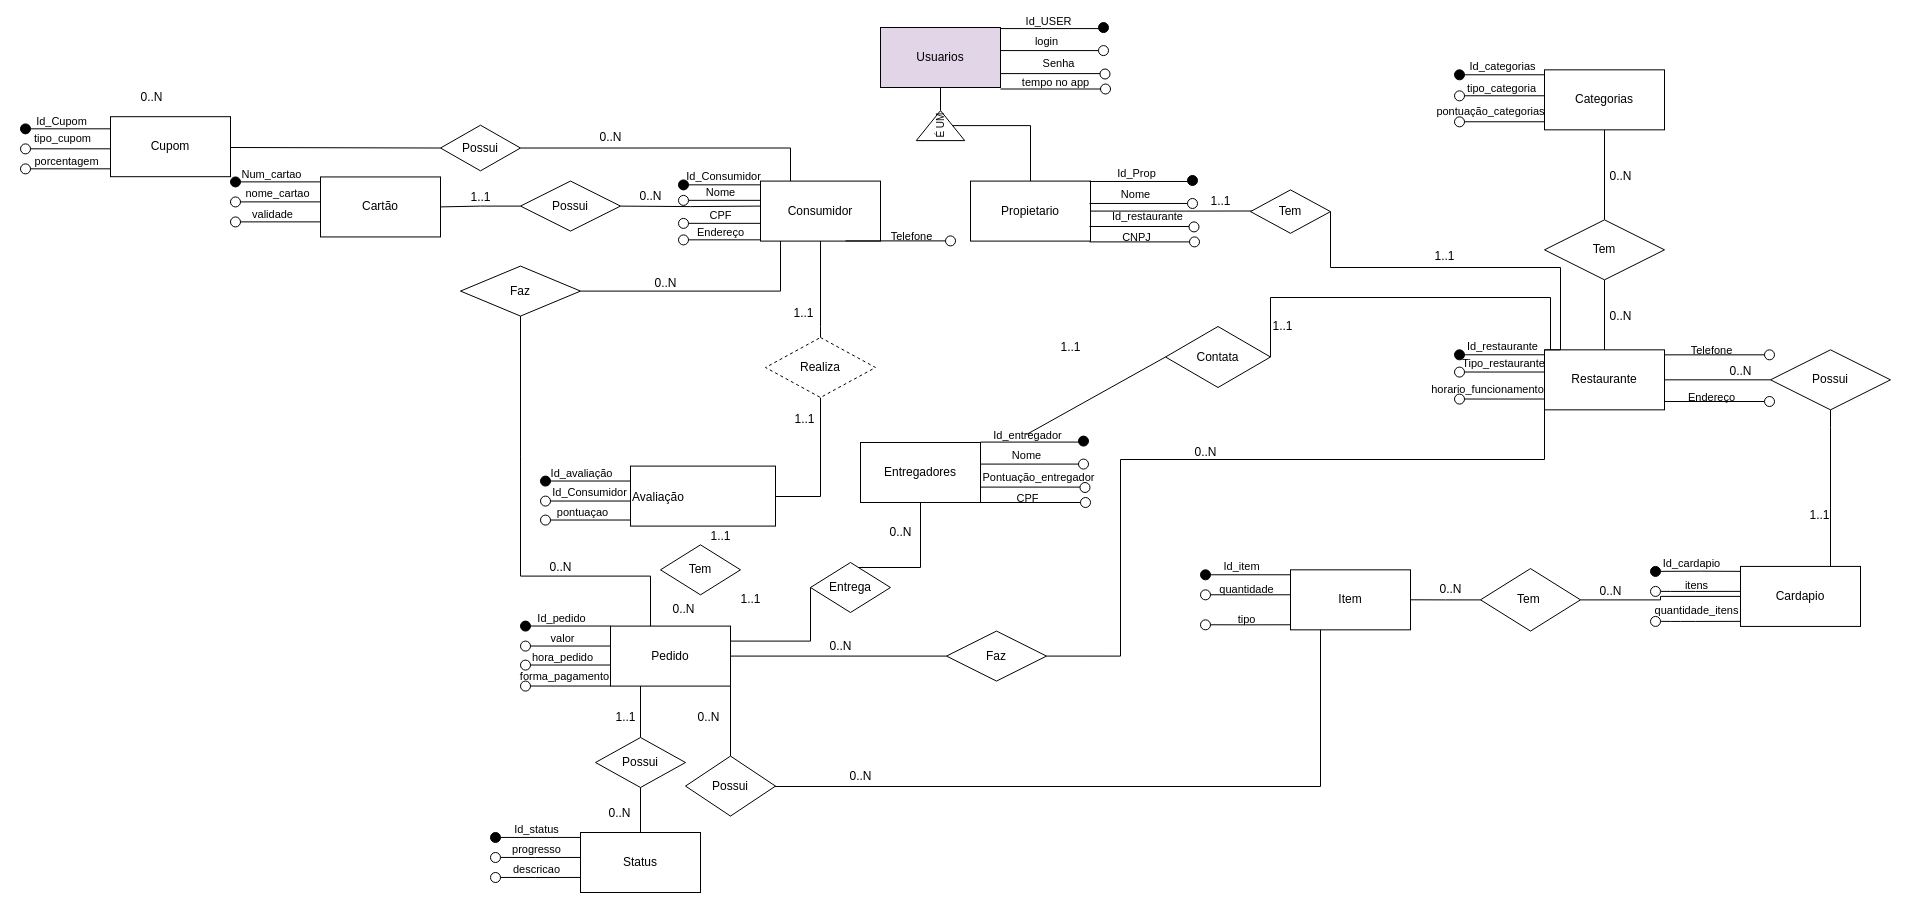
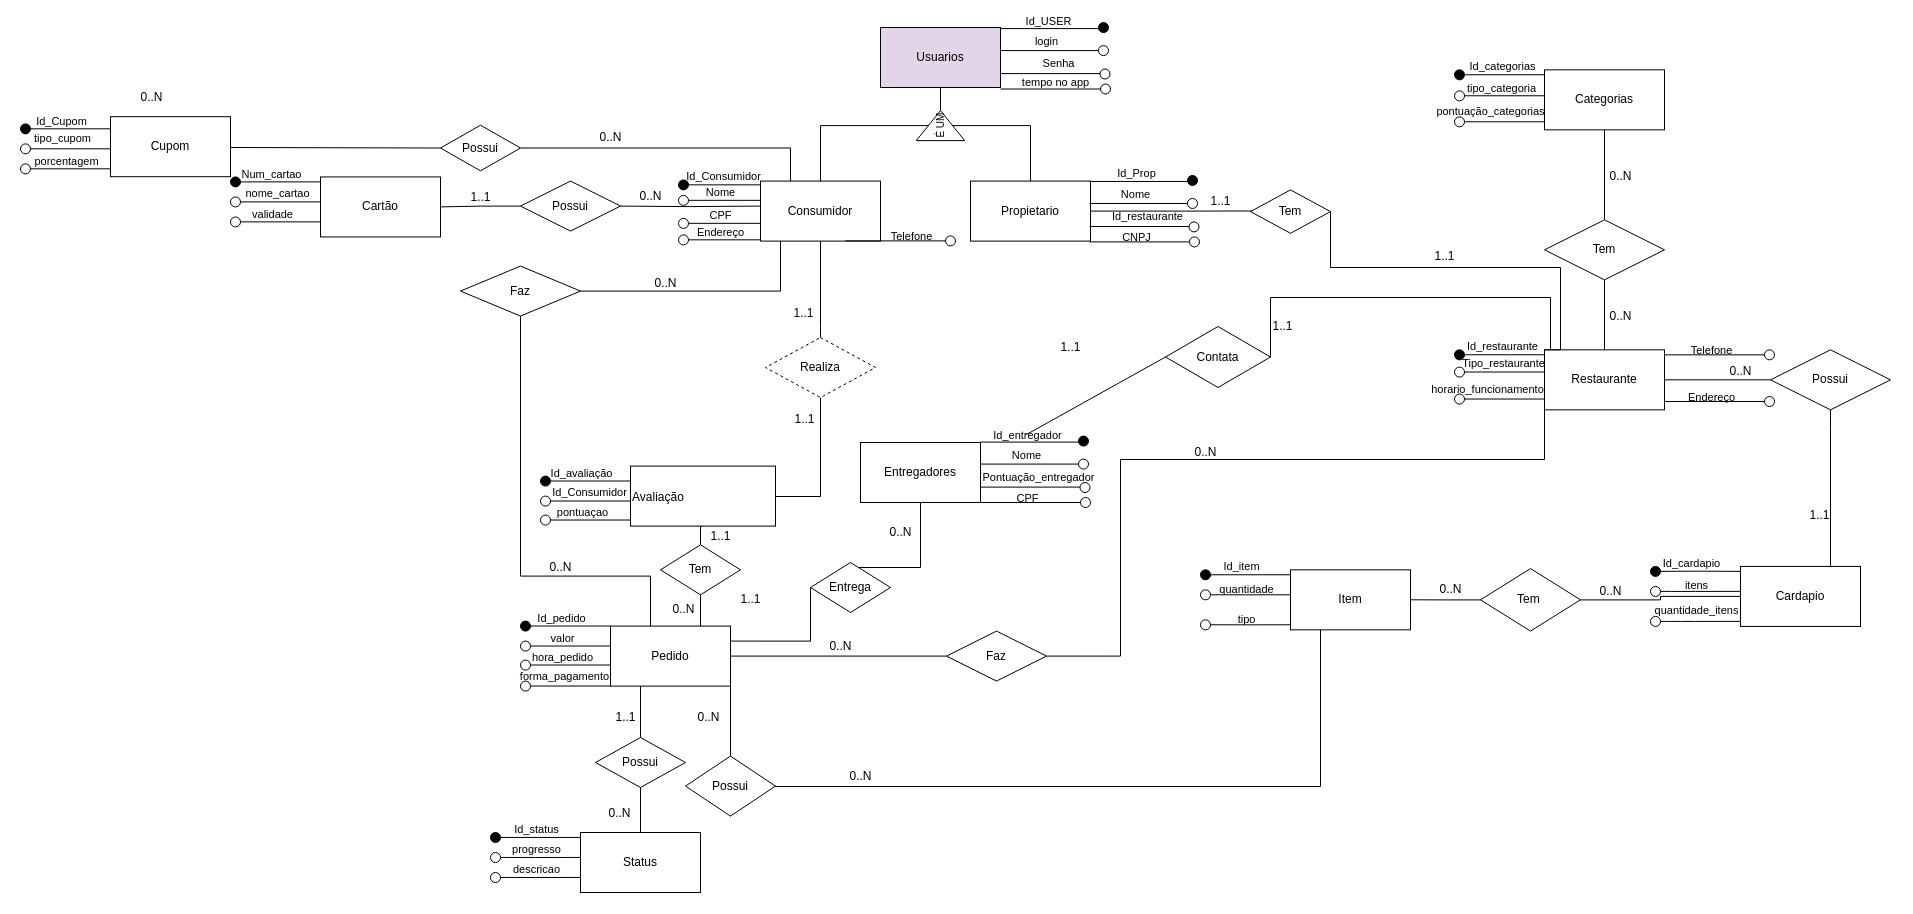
edge "É UM" -- "Consumidor": added
edge "Avaliação" -- "Pedido": added
